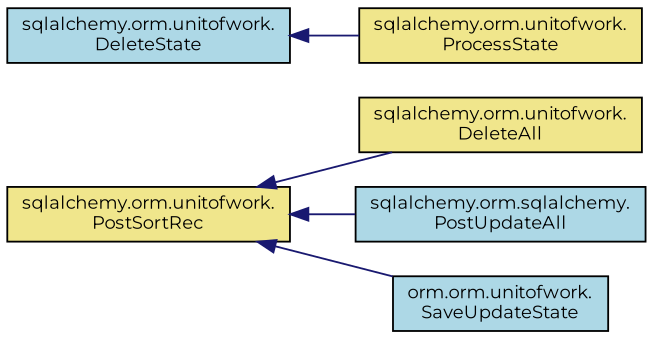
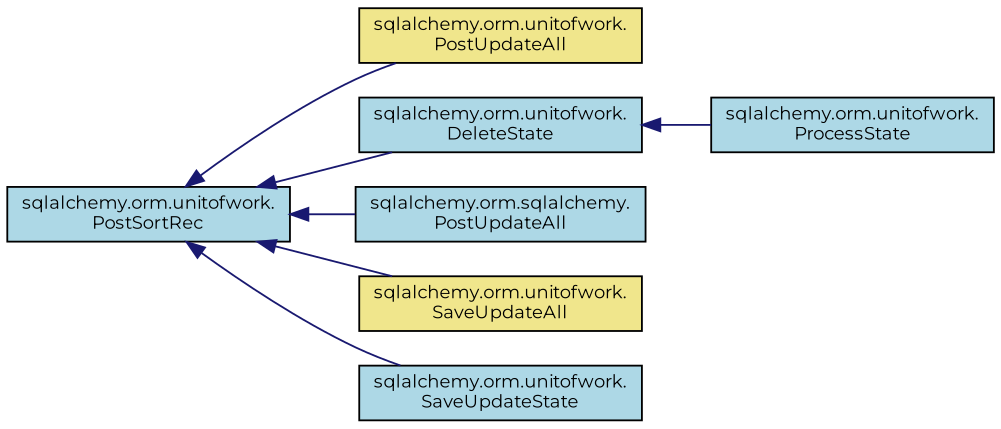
node "sqlalchemy.orm.unitofwork. ProcessState": fillcolor khaki -> lightblue
node "sqlalchemy.orm.unitofwork. DeleteAll": label "sqlalchemy.orm.unitofwork. DeleteAll" -> "sqlalchemy.orm.unitofwork. PostUpdateAll"
edge "sqlalchemy.orm.unitofwork. DeleteState" -> "sqlalchemy.orm.unitofwork. PostSortRec": added
node "sqlalchemy.orm.unitofwork. PostSortRec": fillcolor khaki -> lightblue
node "orm.orm.unitofwork. SaveUpdateState": label "orm.orm.unitofwork. SaveUpdateState" -> "sqlalchemy.orm.unitofwork. SaveUpdateState"
node "sqlalchemy.orm.unitofwork. SaveUpdateAll": added
